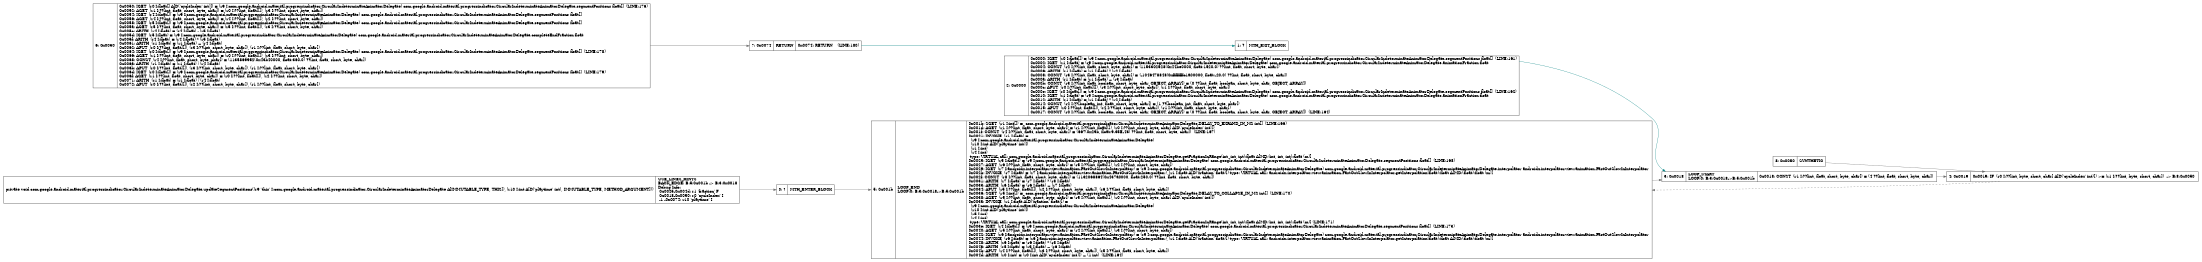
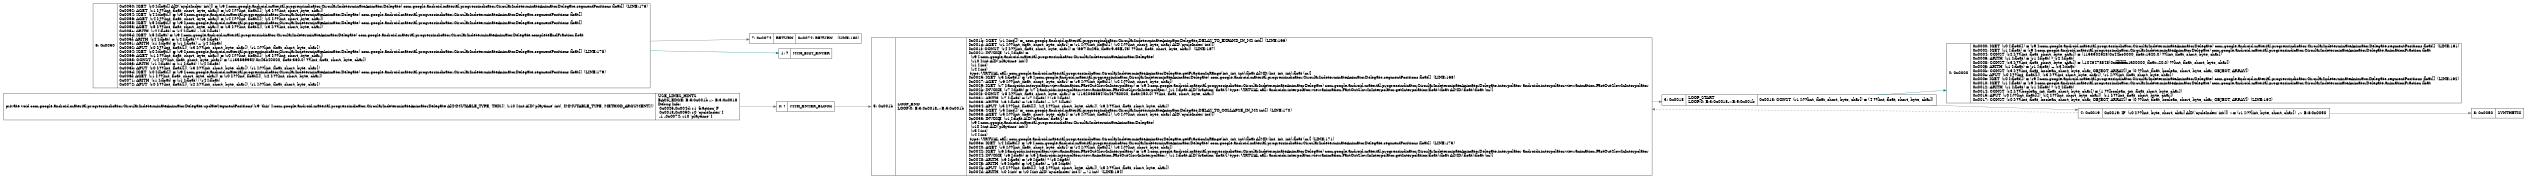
edge "7: 0x0074" -> "1: ?": now "6: 0x0050" -> "1: ?"
node "1: ?": text "MTH_EXIT_BLOCK" -> "MTH_EXIT_ENTER"
edge "2: 0x0000" -> "3: 0x0018": reversed
edge "8: 0x0050" -> "4: 0x0019": reversed
